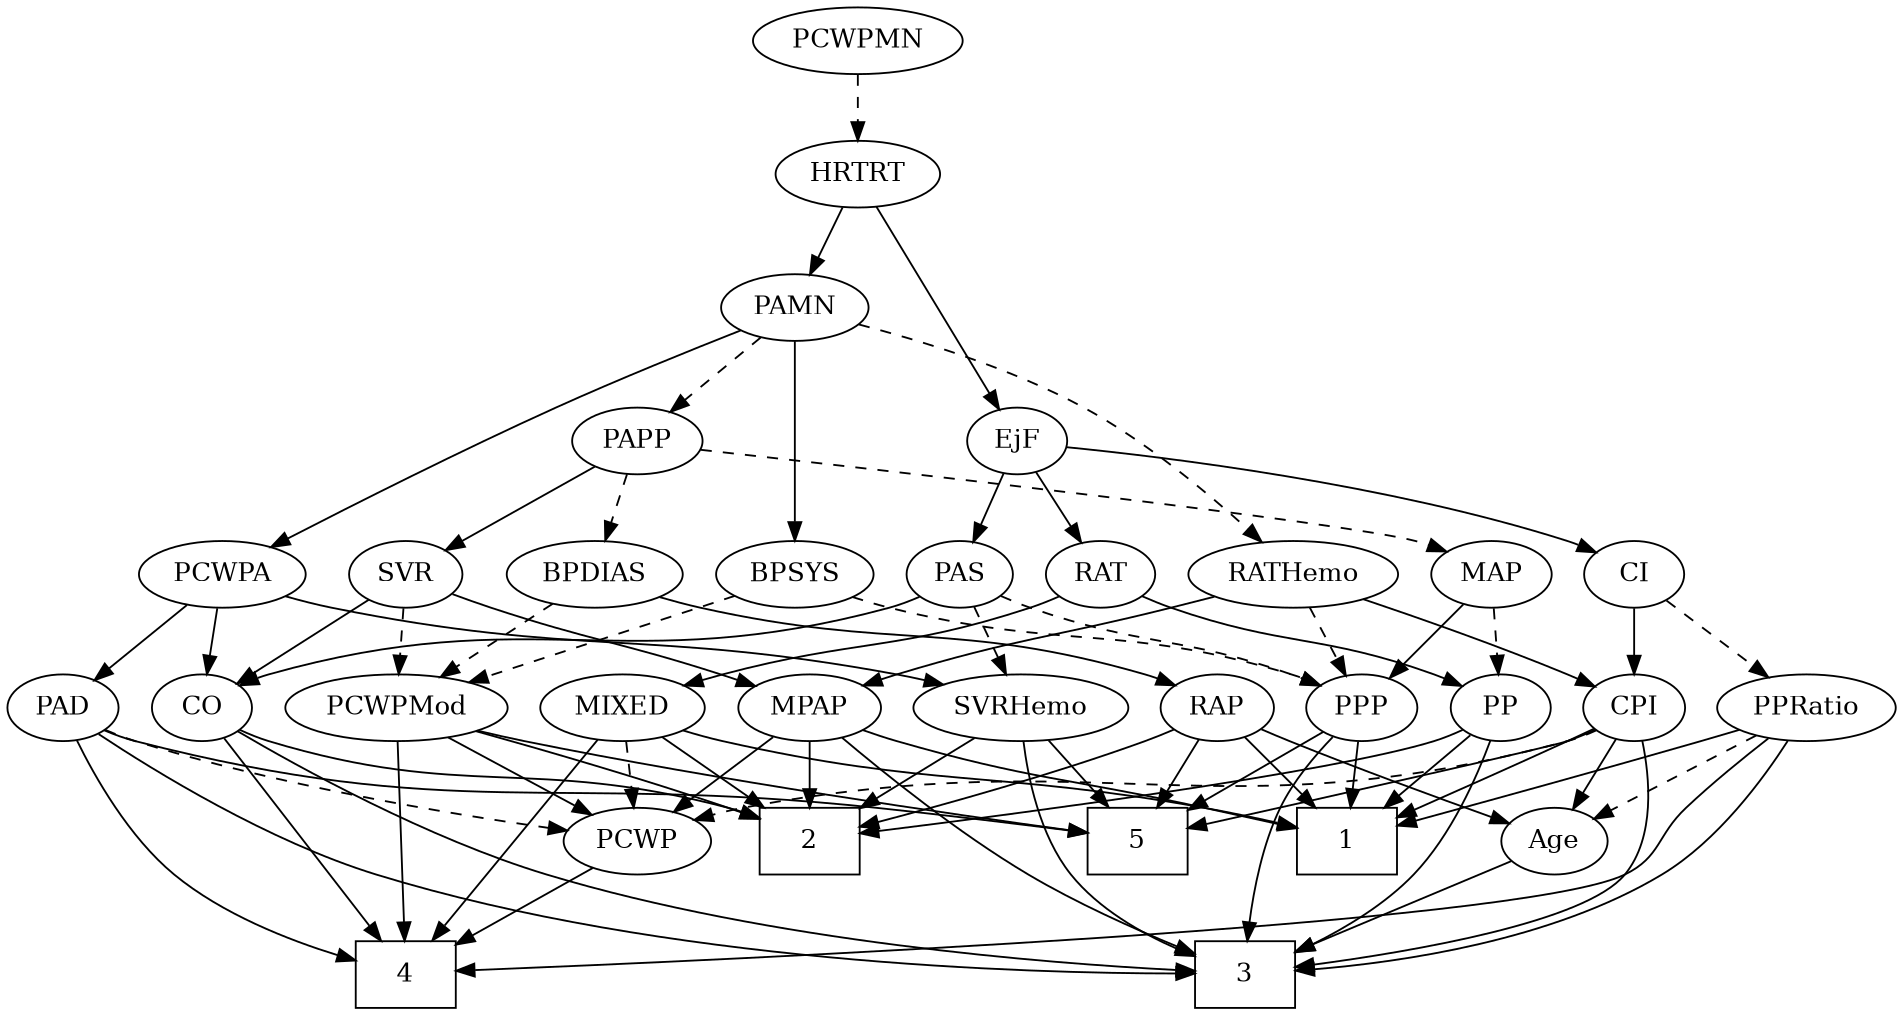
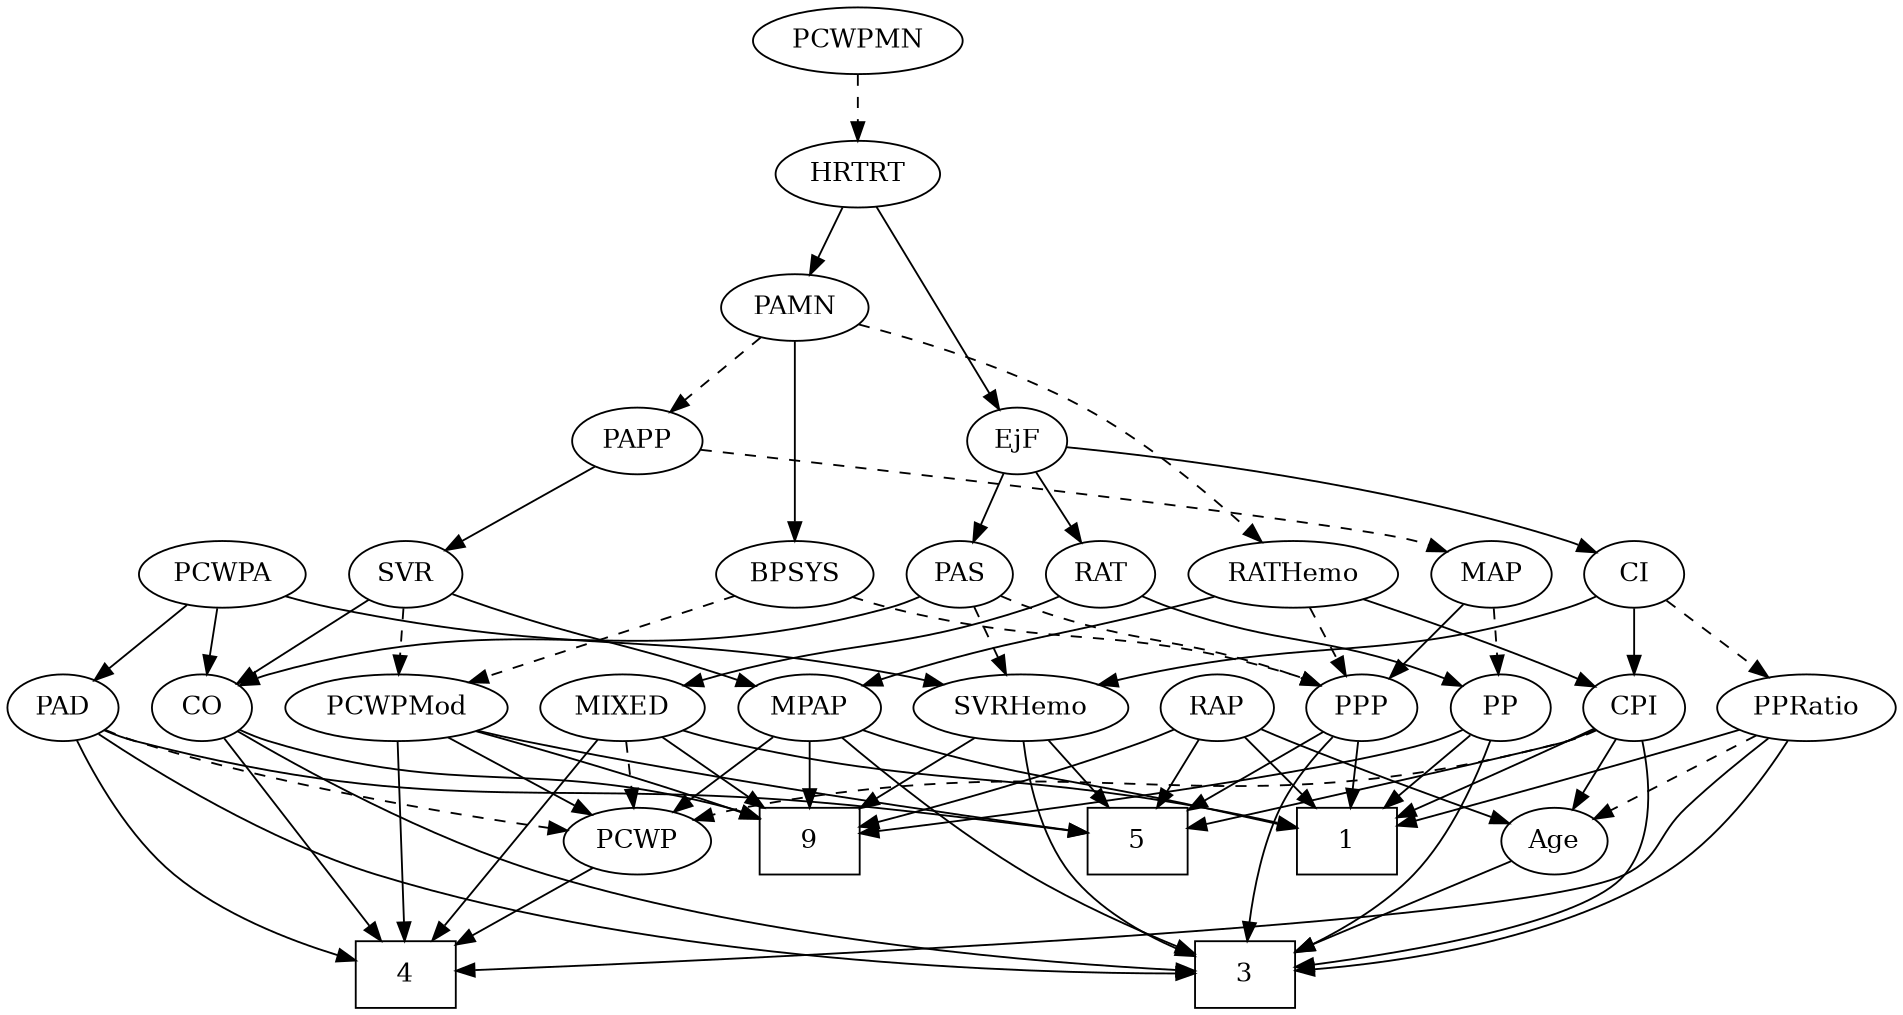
edge "PAMN" -> "PCWPA": removed
node "BPDIAS": removed
edge "CI" -> "SVRHemo": added
node "2": label "2" -> "9"
